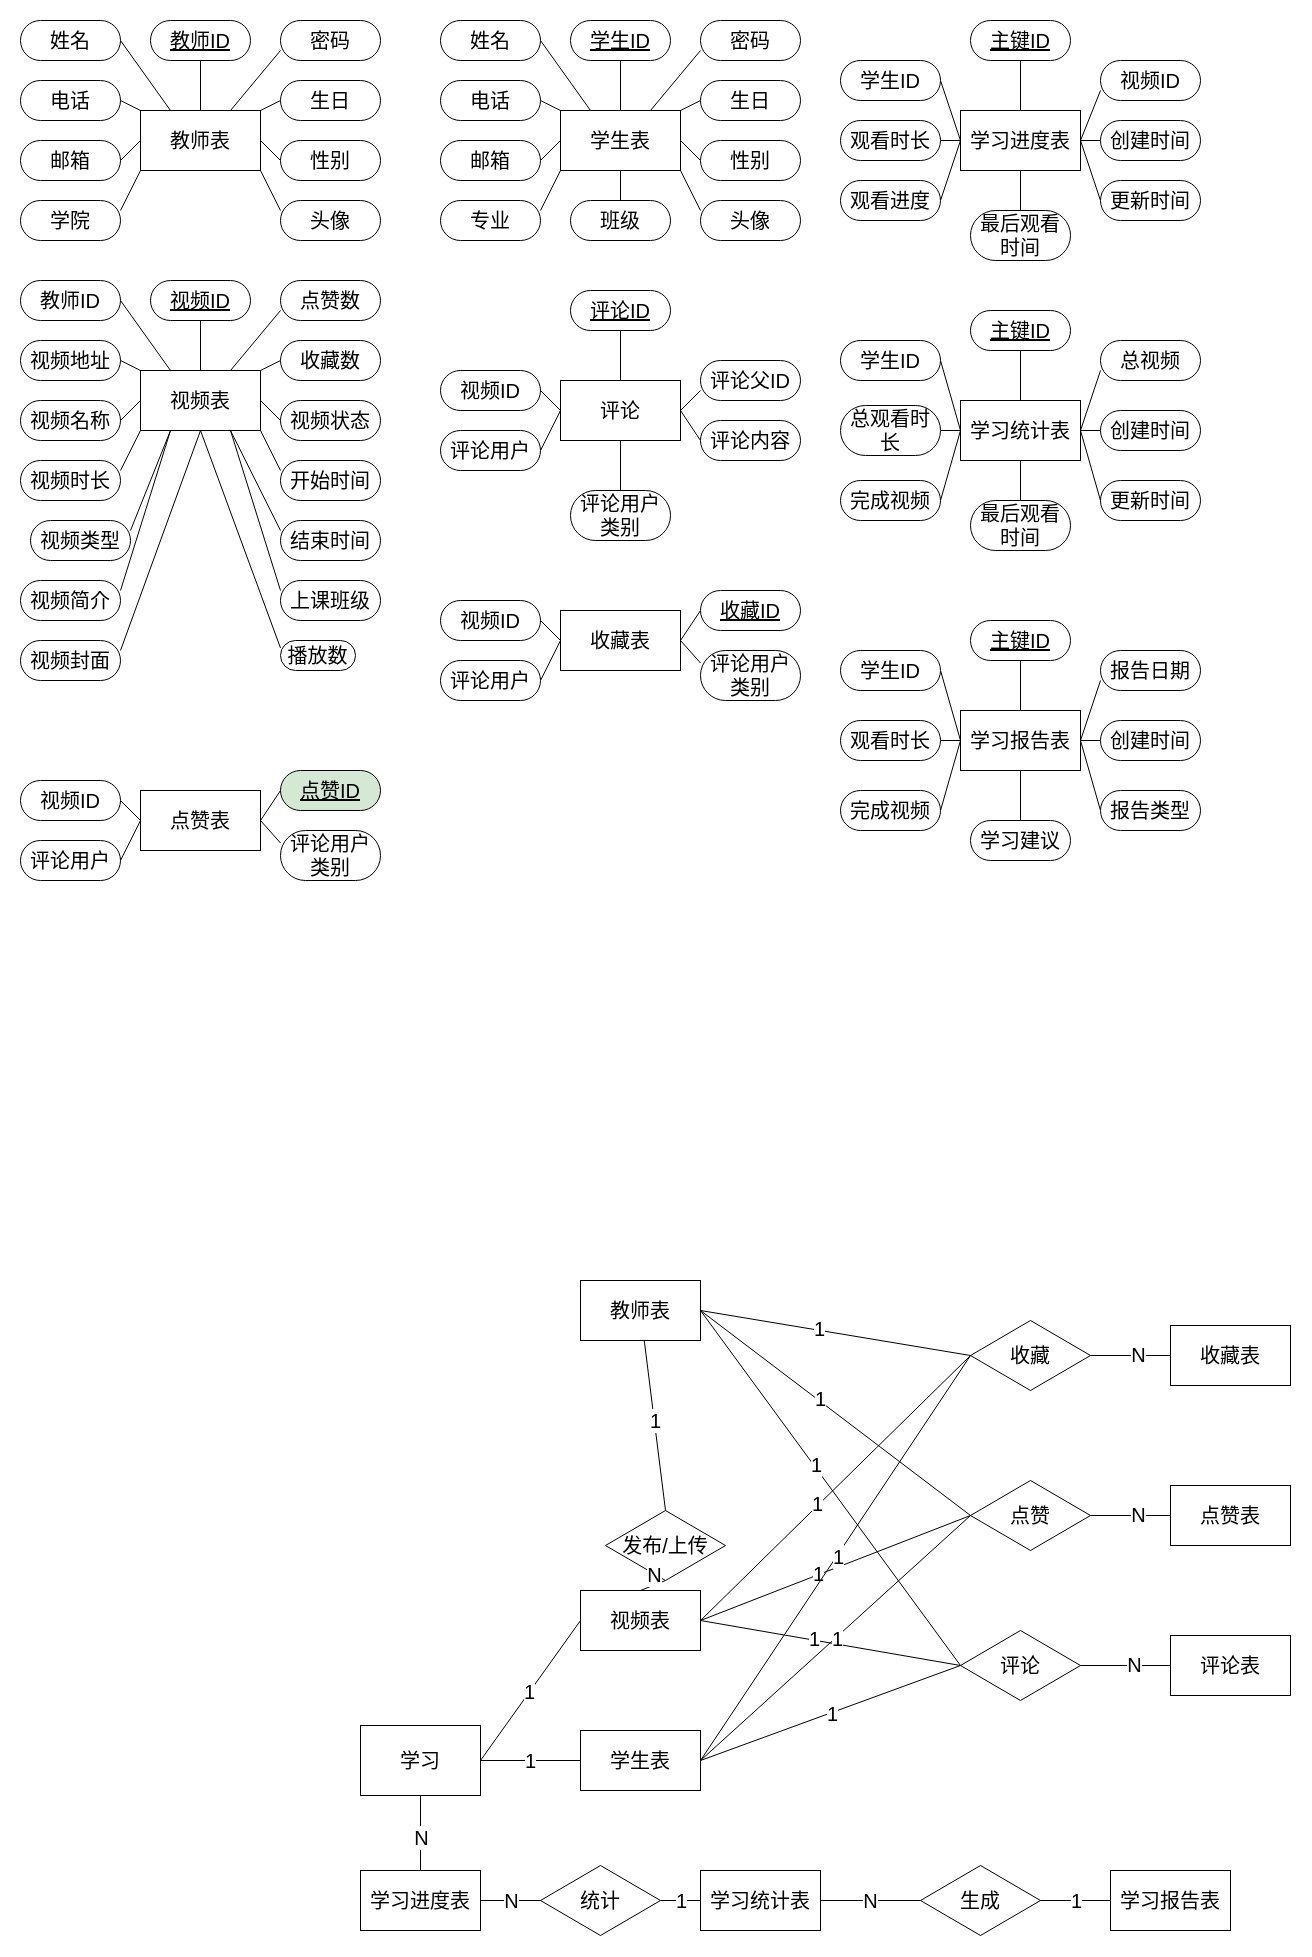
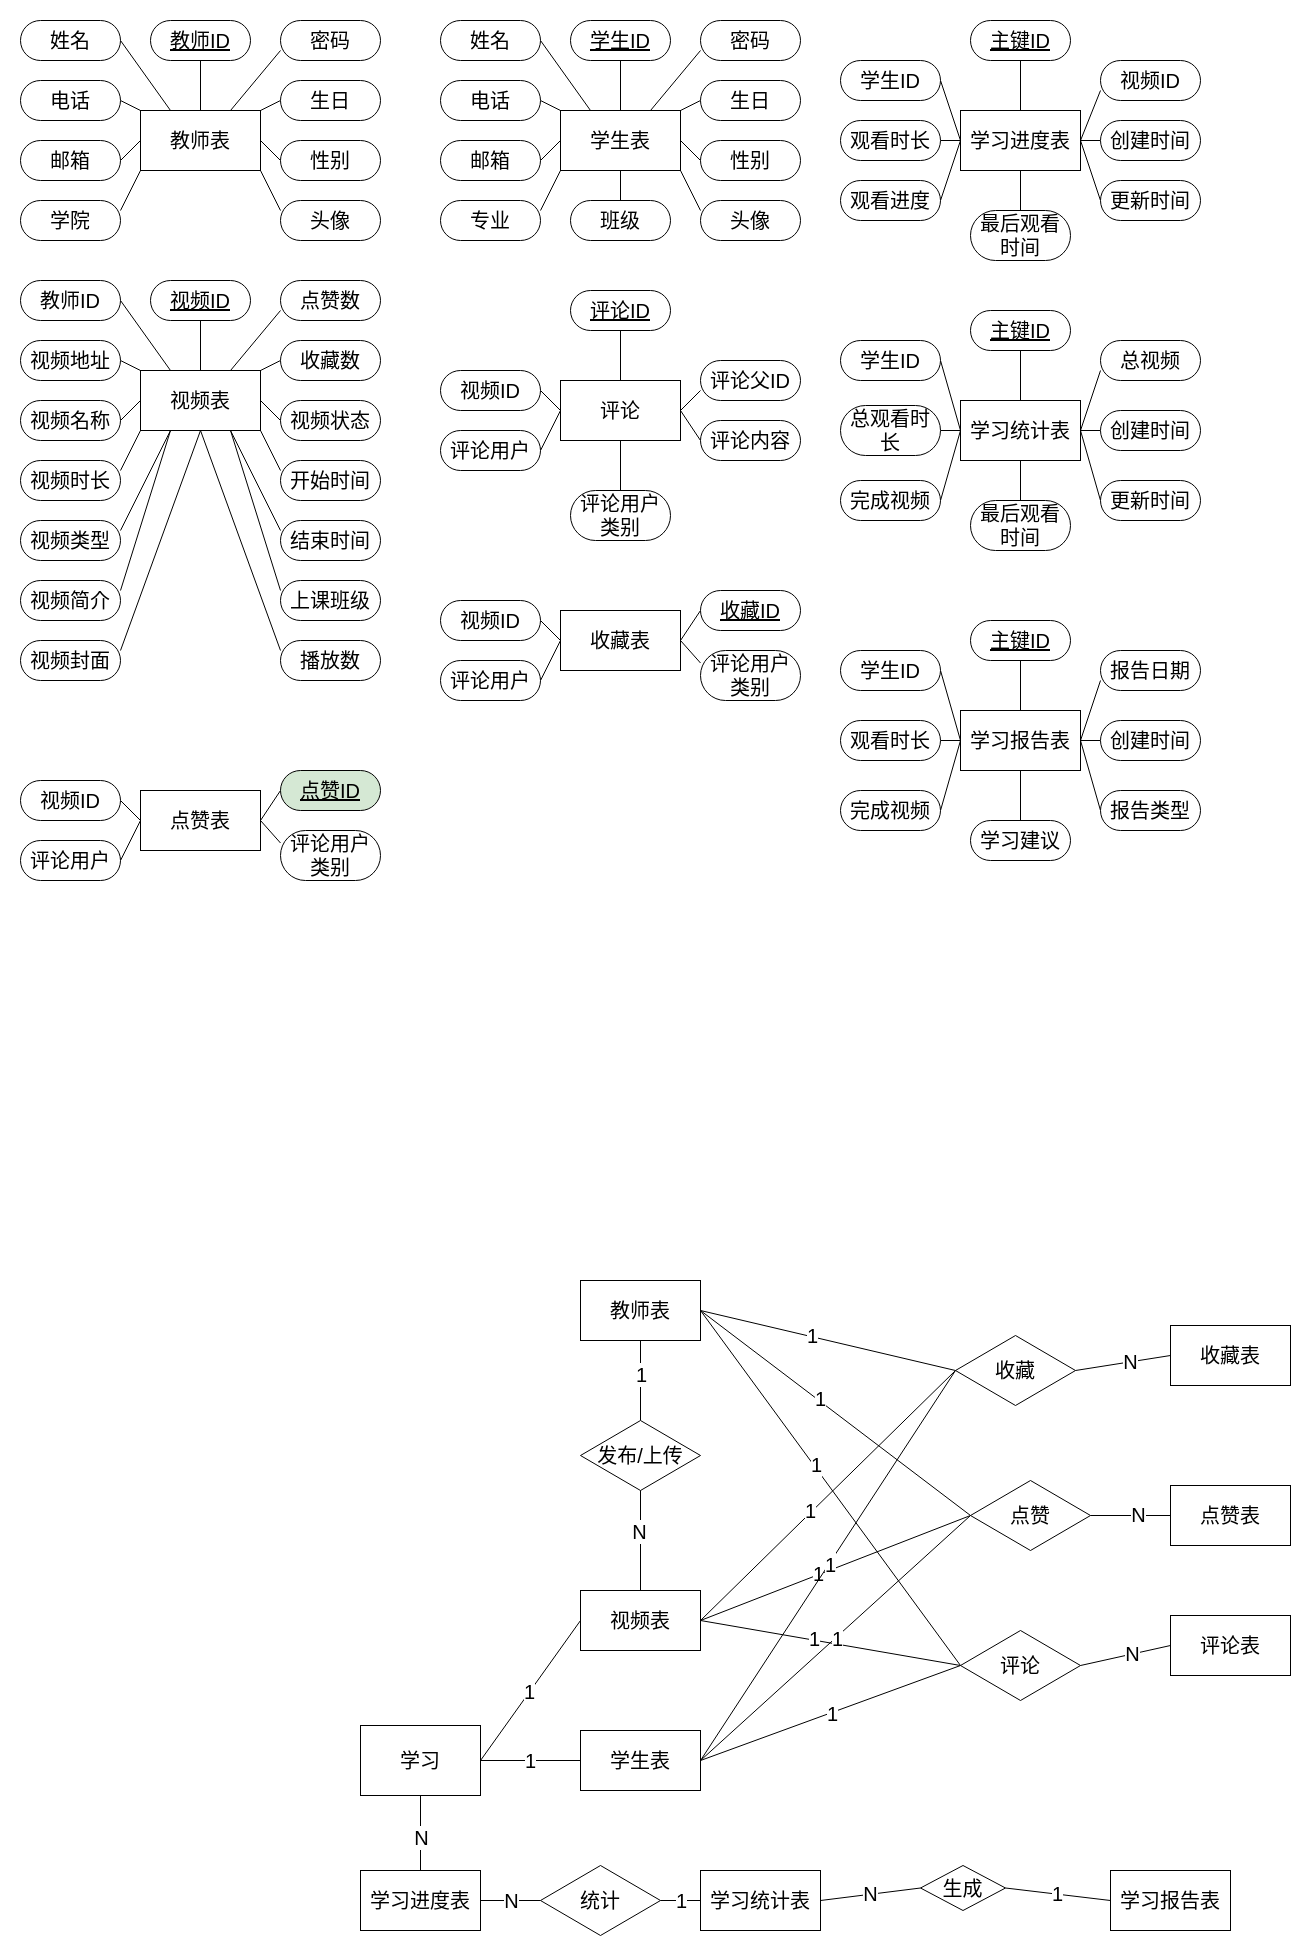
node "视频类型": moved (81, 541) -> (71, 541)
node "播放数": size 75x30 -> 100x40
node "收藏": moved (1031, 1356) -> (1016, 1371)
node "发布/上传": moved (666, 1546) -> (641, 1456)
node "评论表": moved (1231, 1666) -> (1231, 1646)
node "生成": size 120x70 -> 85x45
